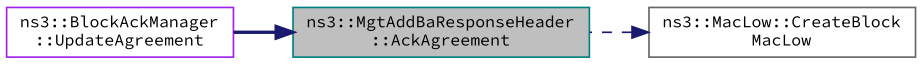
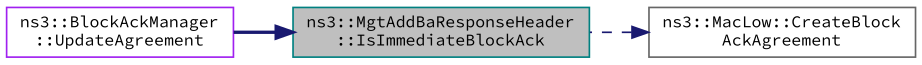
node "ns3::MgtAddBaResponseHeader ::AckAgreement": label "ns3::MgtAddBaResponseHeader ::AckAgreement" -> "ns3::MgtAddBaResponseHeader ::IsImmediateBlockAck"
node "ns3::MacLow::CreateBlock MacLow": label "ns3::MacLow::CreateBlock MacLow" -> "ns3::MacLow::CreateBlock AckAgreement"
